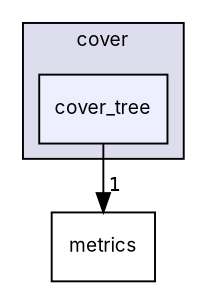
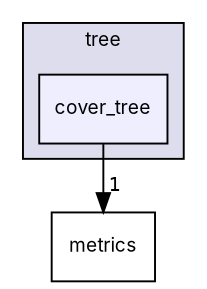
cluster "cover": label "cover" -> "tree"
